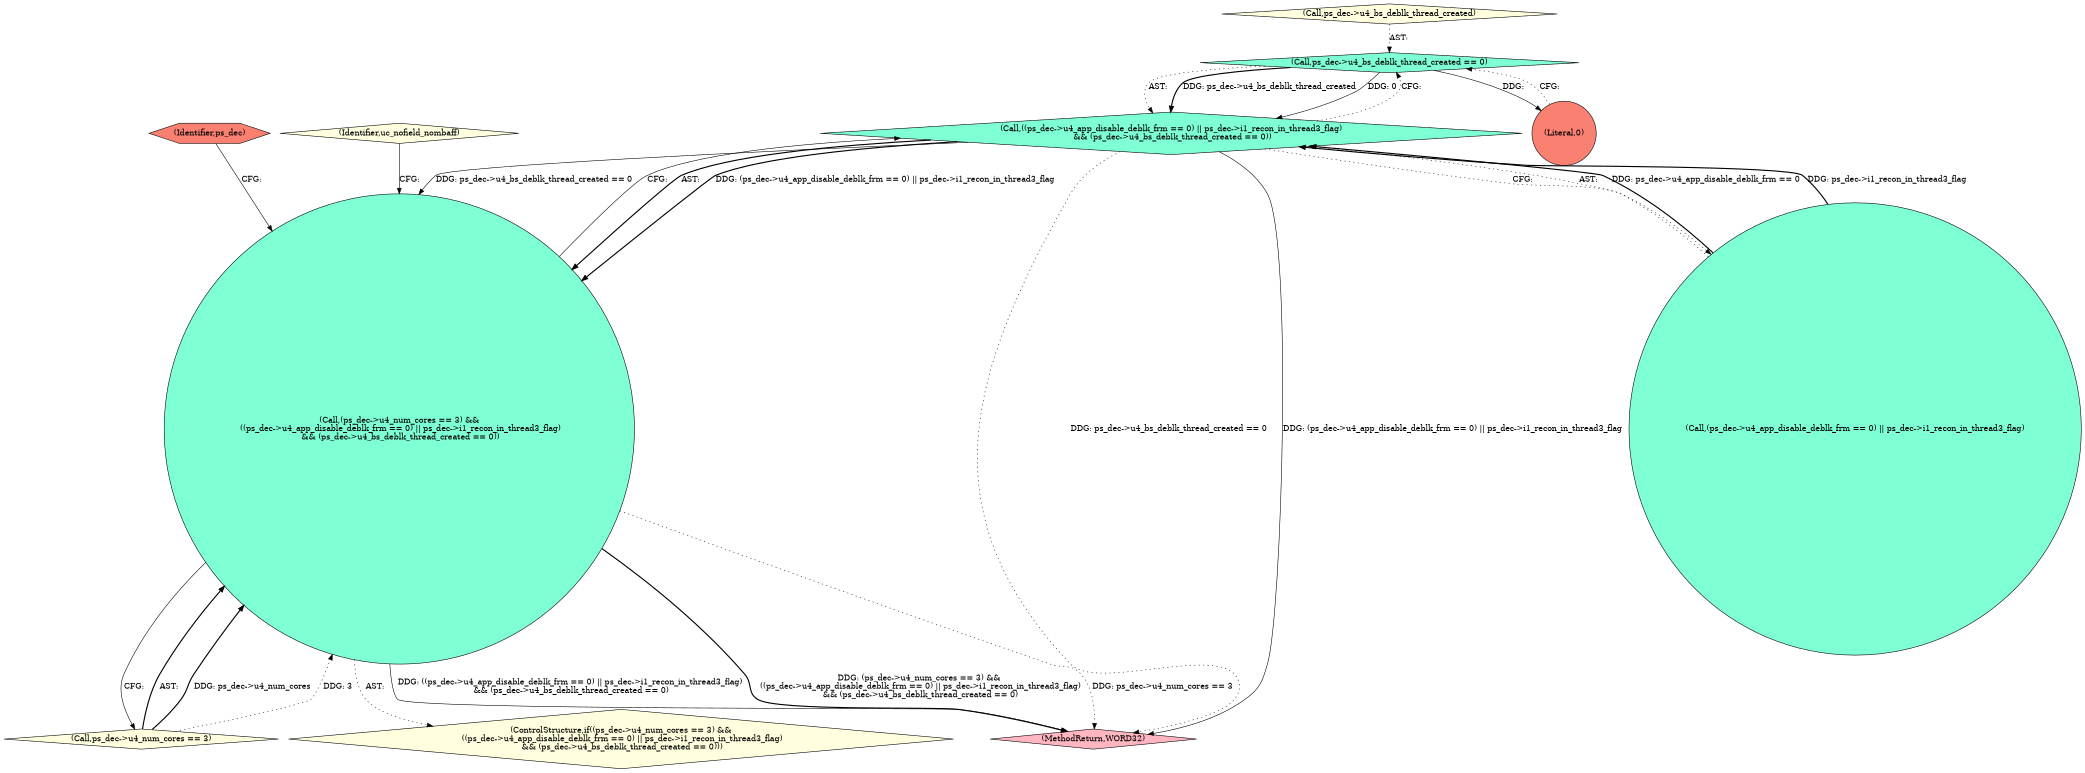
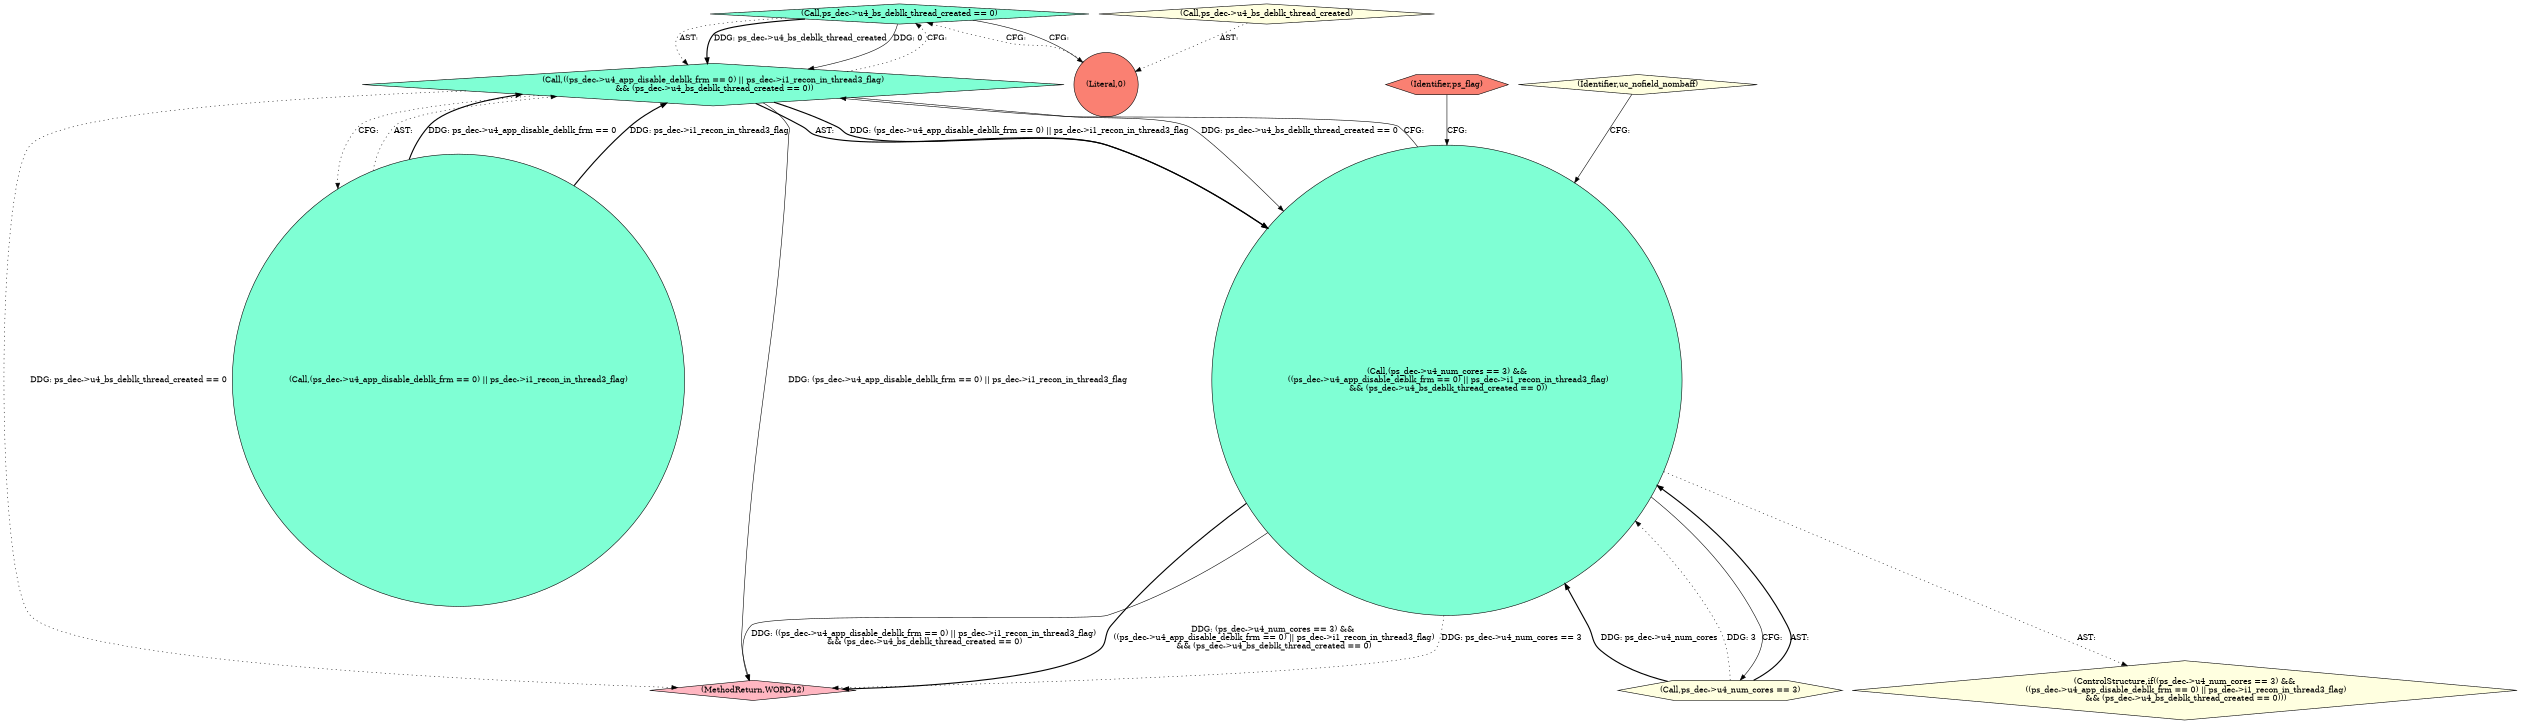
edge "(Call,ps_dec->u4_bs_deblk_thread_created)" -> "(Call,ps_dec->u4_bs_deblk_thread_created == 0)": now "(Call,ps_dec->u4_bs_deblk_thread_created)" -> "(Literal,0)"
edge "(Call,ps_dec->u4_bs_deblk_thread_created == 0)" -> "(Literal,0)": label "DDG: " -> "CFG: "
node "(Identifier,ps_dec)": label "(Identifier,ps_dec)" -> "(Identifier,ps_flag)"
node "(Call,ps_dec->u4_num_cores == 3)": shape diamond -> hexagon
node "(MethodReturn,WORD32)": label "(MethodReturn,WORD32)" -> "(MethodReturn,WORD42)"
